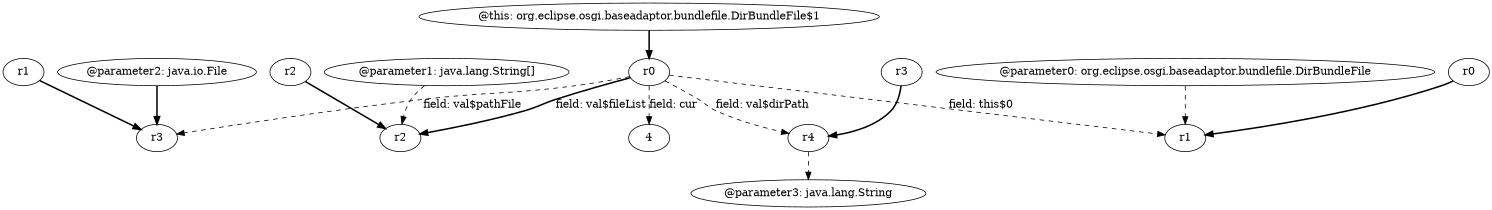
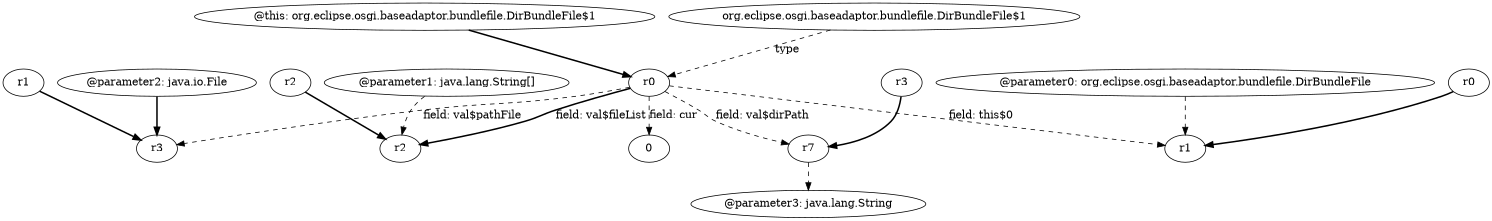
node "org.eclipse.osgi.baseadaptor.bundlefile.DirBundleFile$1": added
node "4": label "4" -> "0"
node "r4": label "r4" -> "r7"
